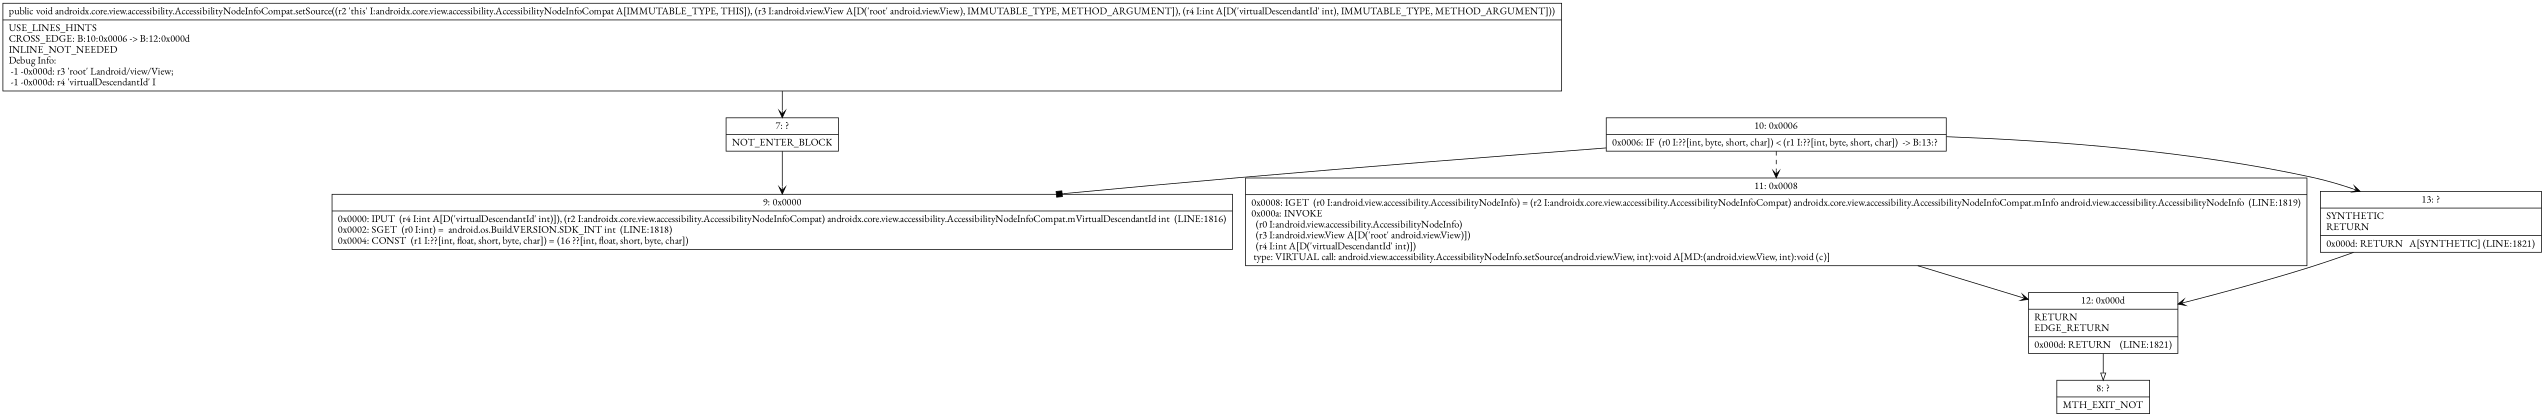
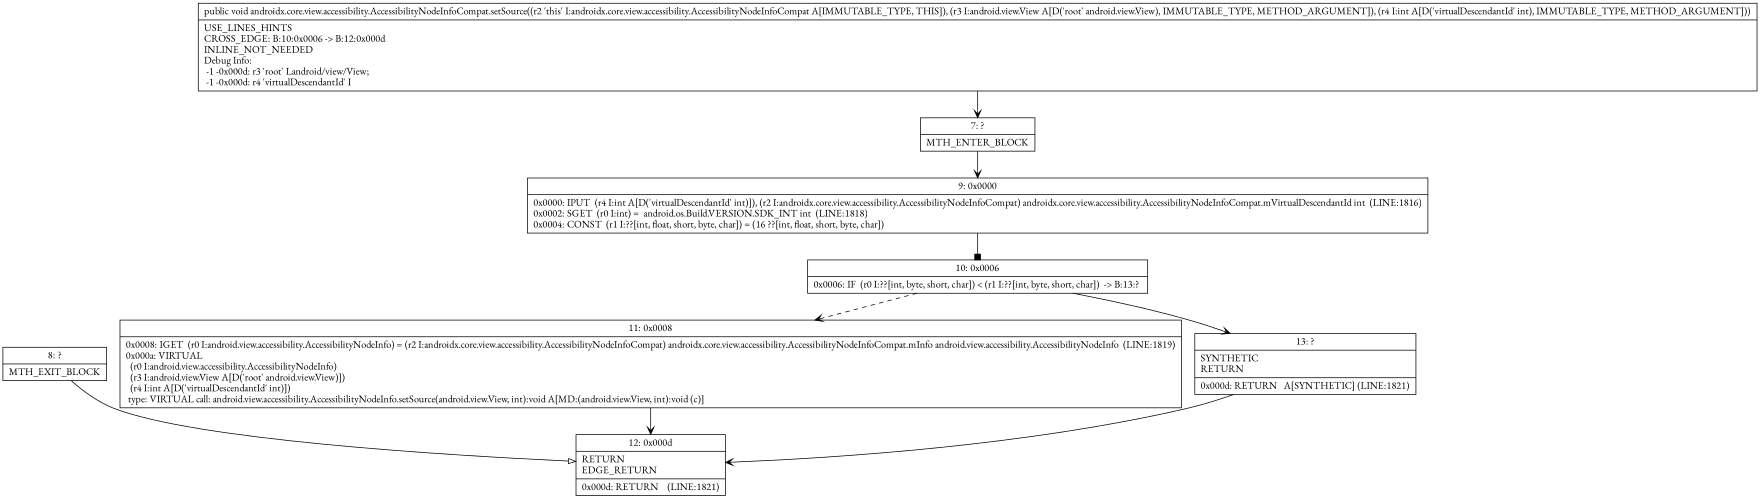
node "7: ?": text "NOT_ENTER_BLOCK" -> "MTH_ENTER_BLOCK"
edge "10: 0x0006" -> "9: 0x0000": reversed
node "11: 0x0008": text "0x000a: INVOKE" -> "0x000a: VIRTUAL"
edge "12: 0x000d" -> "8: ?": reversed
node "8: ?": text "MTH_EXIT_NOT" -> "MTH_EXIT_BLOCK"
